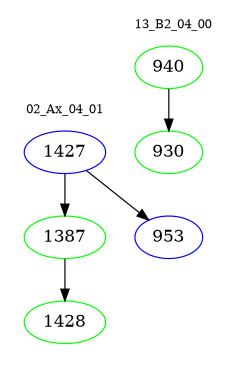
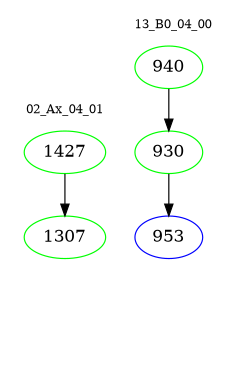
cluster "13_B2_04_00": label "13_B2_04_00" -> "13_B0_04_00"
node "1427": color blue -> green
edge "1427" -> "953": now "930" -> "953"
node "1387": label "1387" -> "1307"
node "1428": removed
